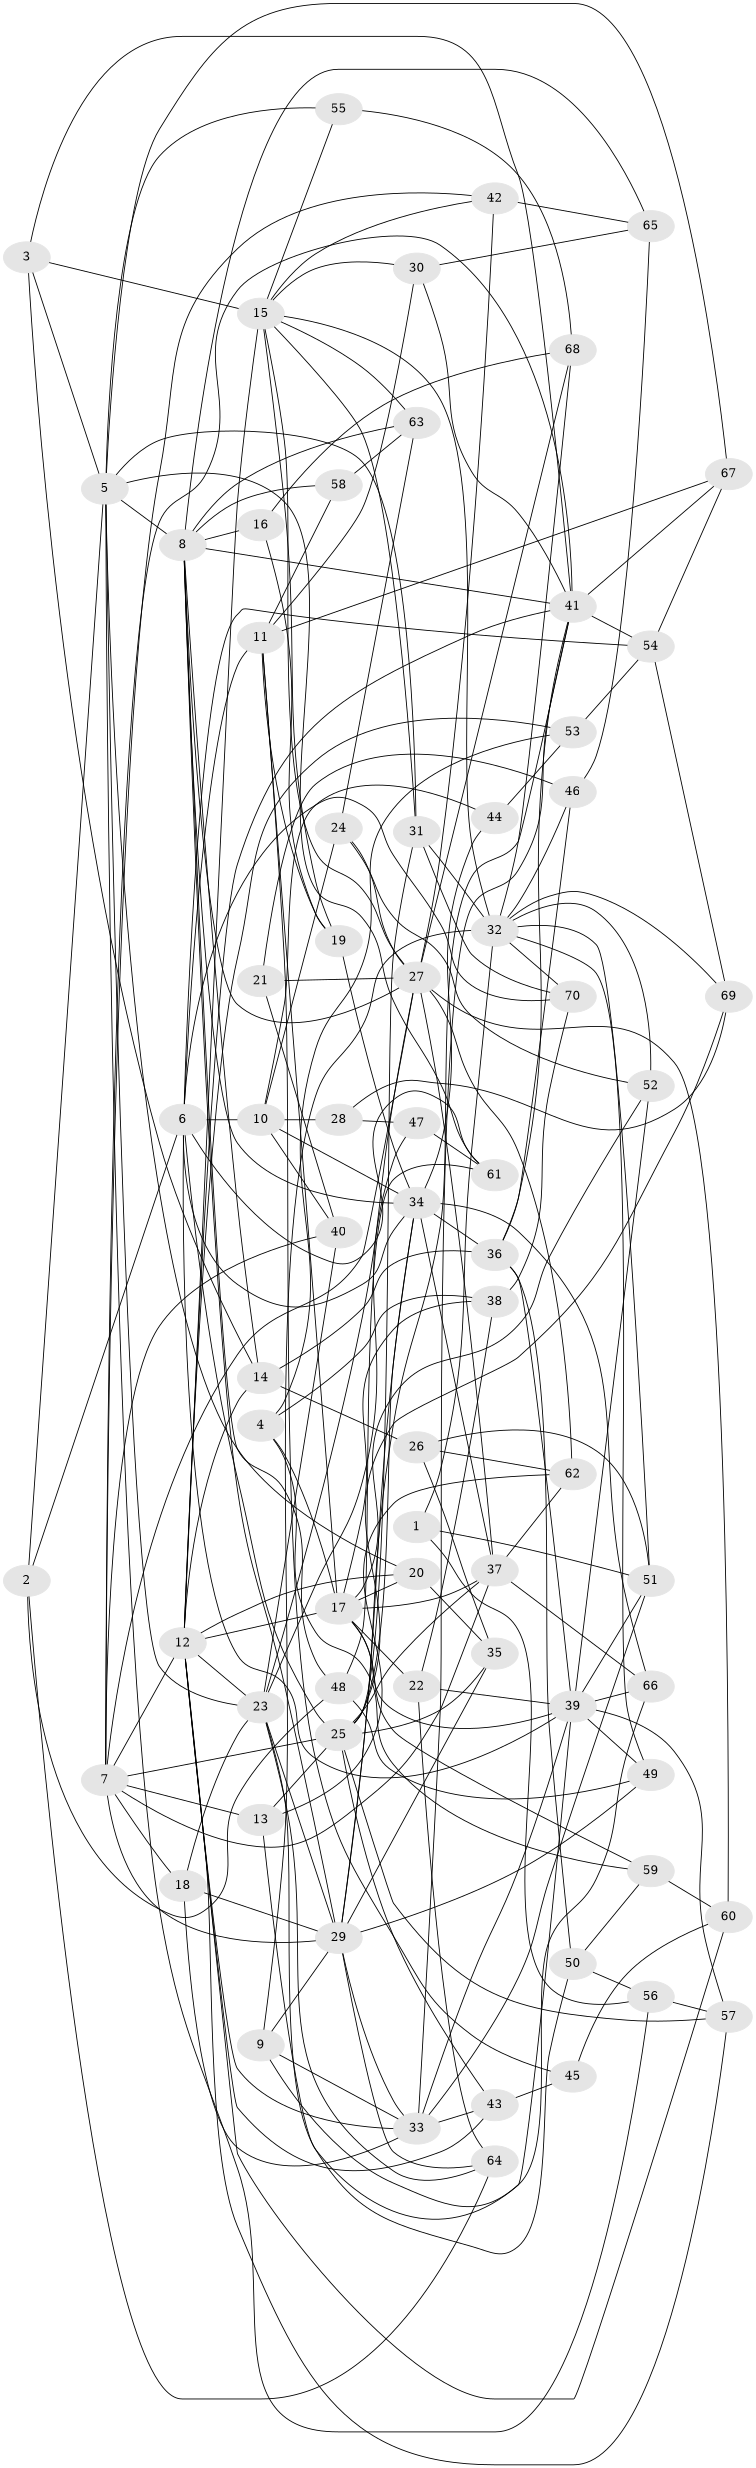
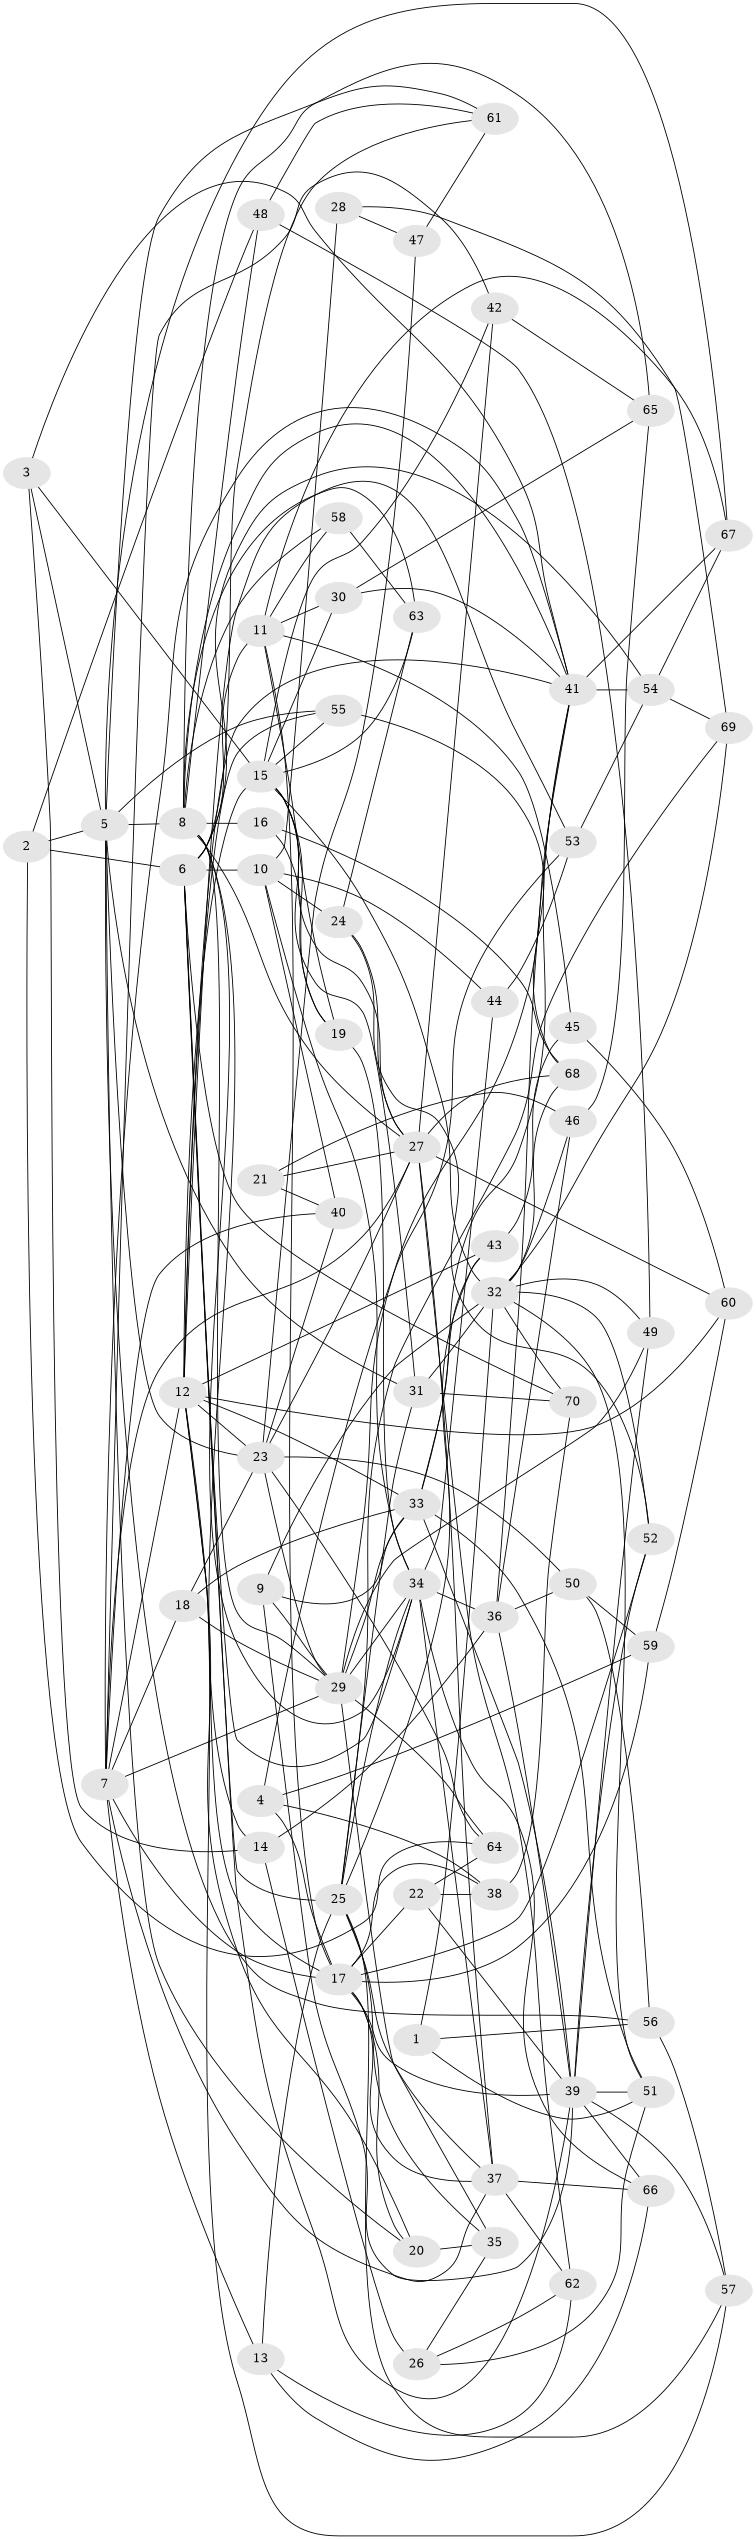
edge "14" -- "12": now "55" -- "12"
edge "25" -- "7": now "17" -- "7"
